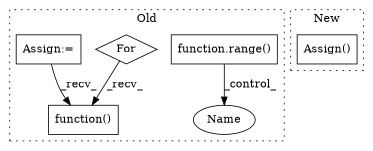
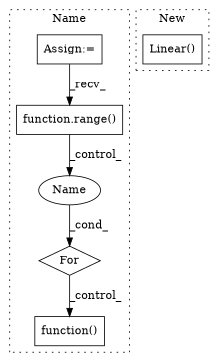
cluster "Old": label "Old" -> "Name"
node "Assign()": label "Assign()" -> "Linear()"
edge "Assign:=" -> "function()": now "Assign:=" -> "function.range()"
edge "For" -> "function()": label "_recv_" -> "_control_"
edge "Name" -> "For": added, label "_cond_"
